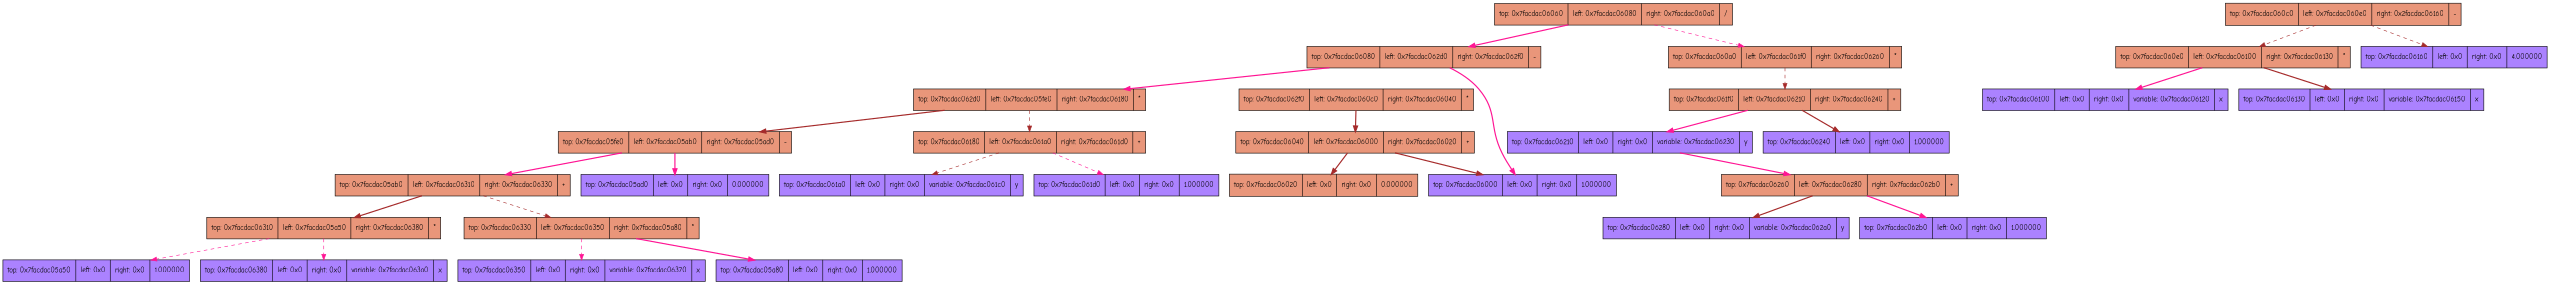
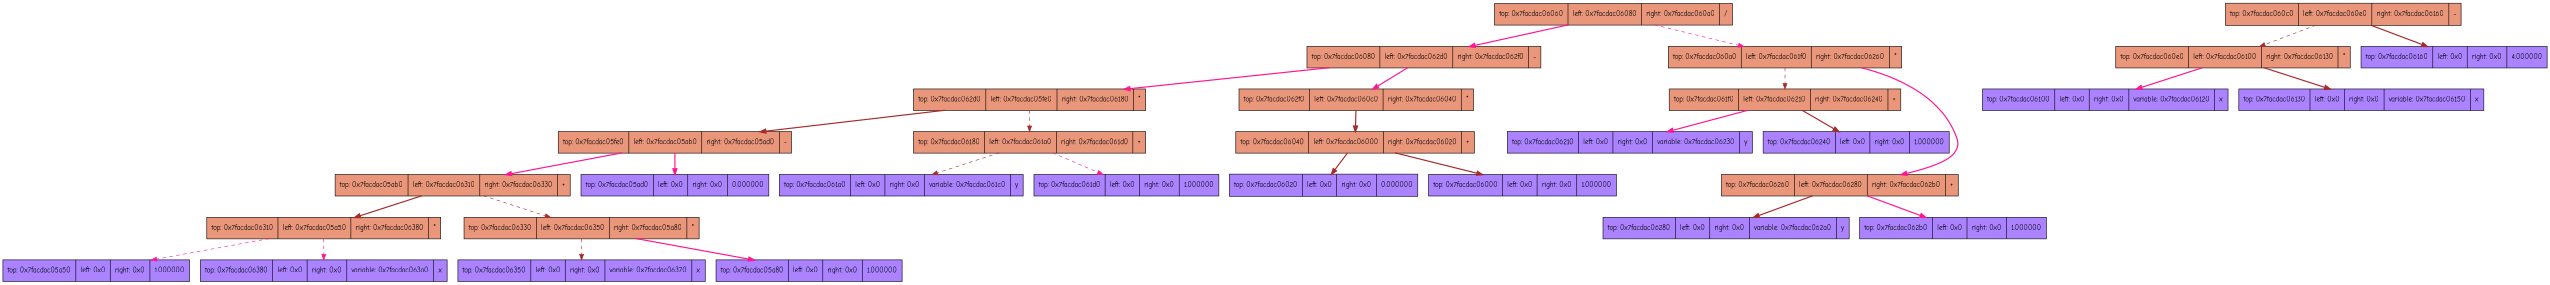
node "top: 0x7facdac060c0": text "right: 0x2facdac06160" -> "right: 0x7facdac06160"
edge "top: 0x7facdac060c0" -> "top: 0x7facdac06160": style dashed -> bold
edge "top: 0x7facdac06080" -> "top: 0x7facdac06000": now "top: 0x7facdac06080" -> "top: 0x7facdac062f0"
edge "top: 0x7facdac06210" -> "top: 0x7facdac06260": now "top: 0x7facdac060a0" -> "top: 0x7facdac06260"
node "top: 0x7facdac06020": fillcolor darksalmon -> mediumpurple1
edge "top: 0x7facdac06330" -> "top: 0x7facdac06350": color deeppink -> brown
